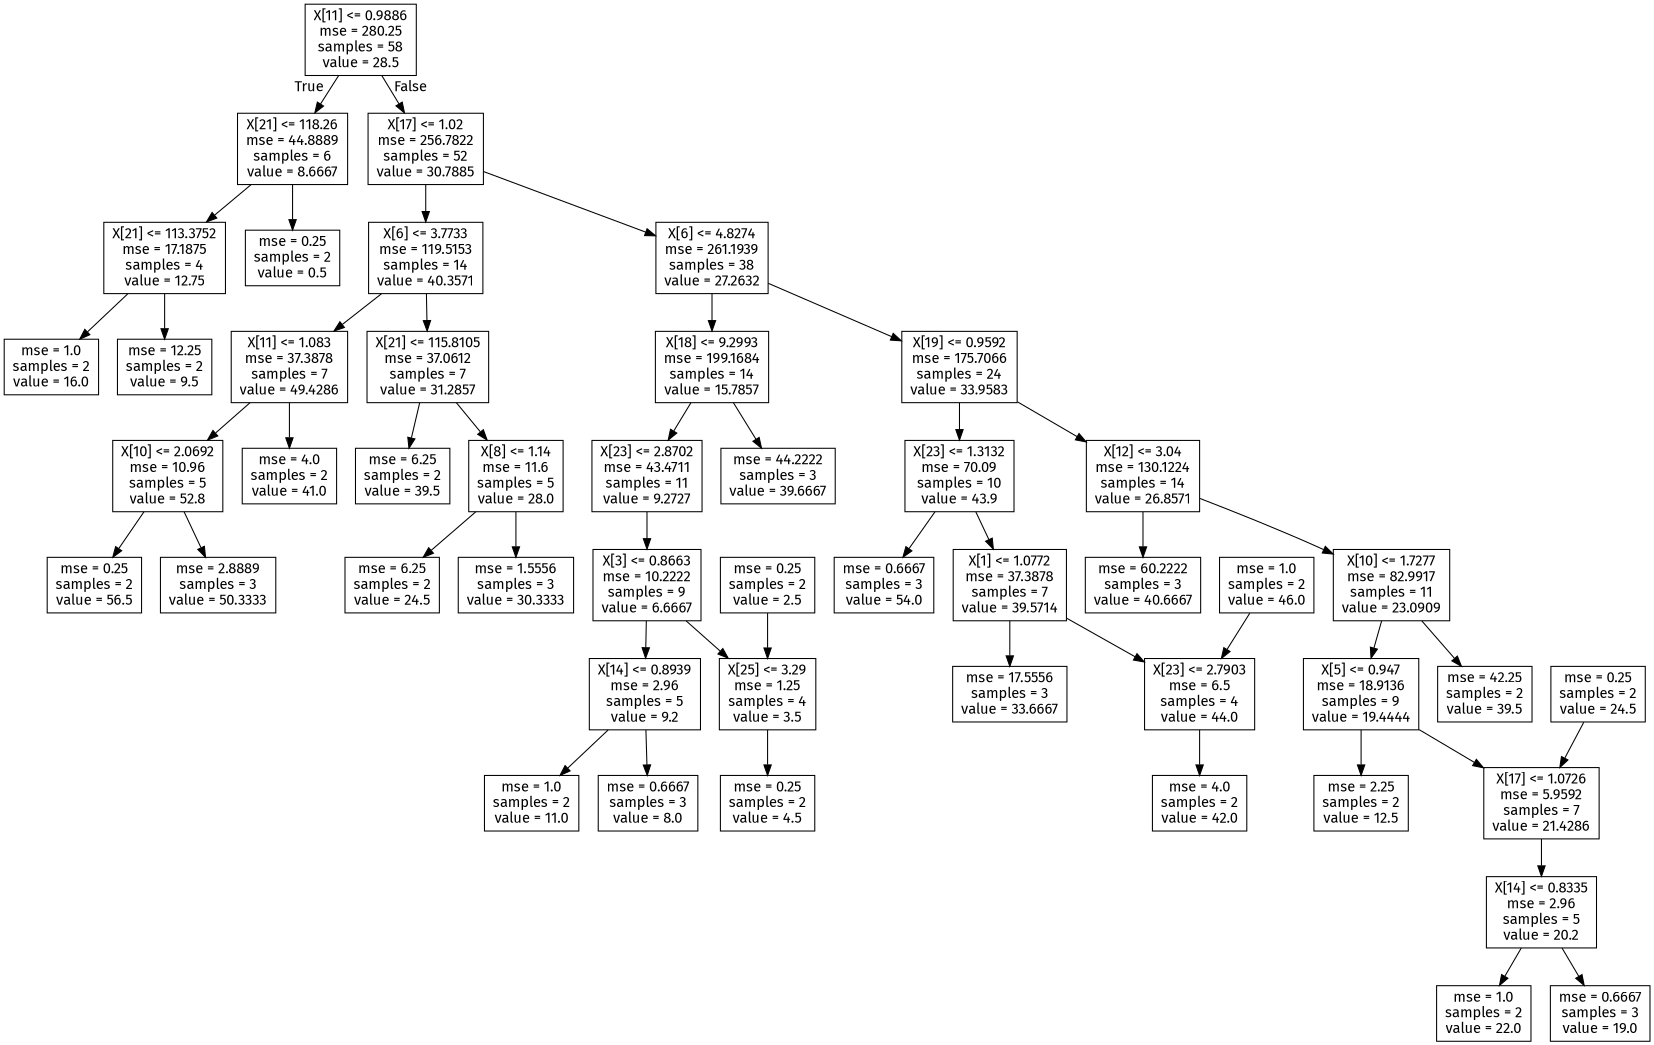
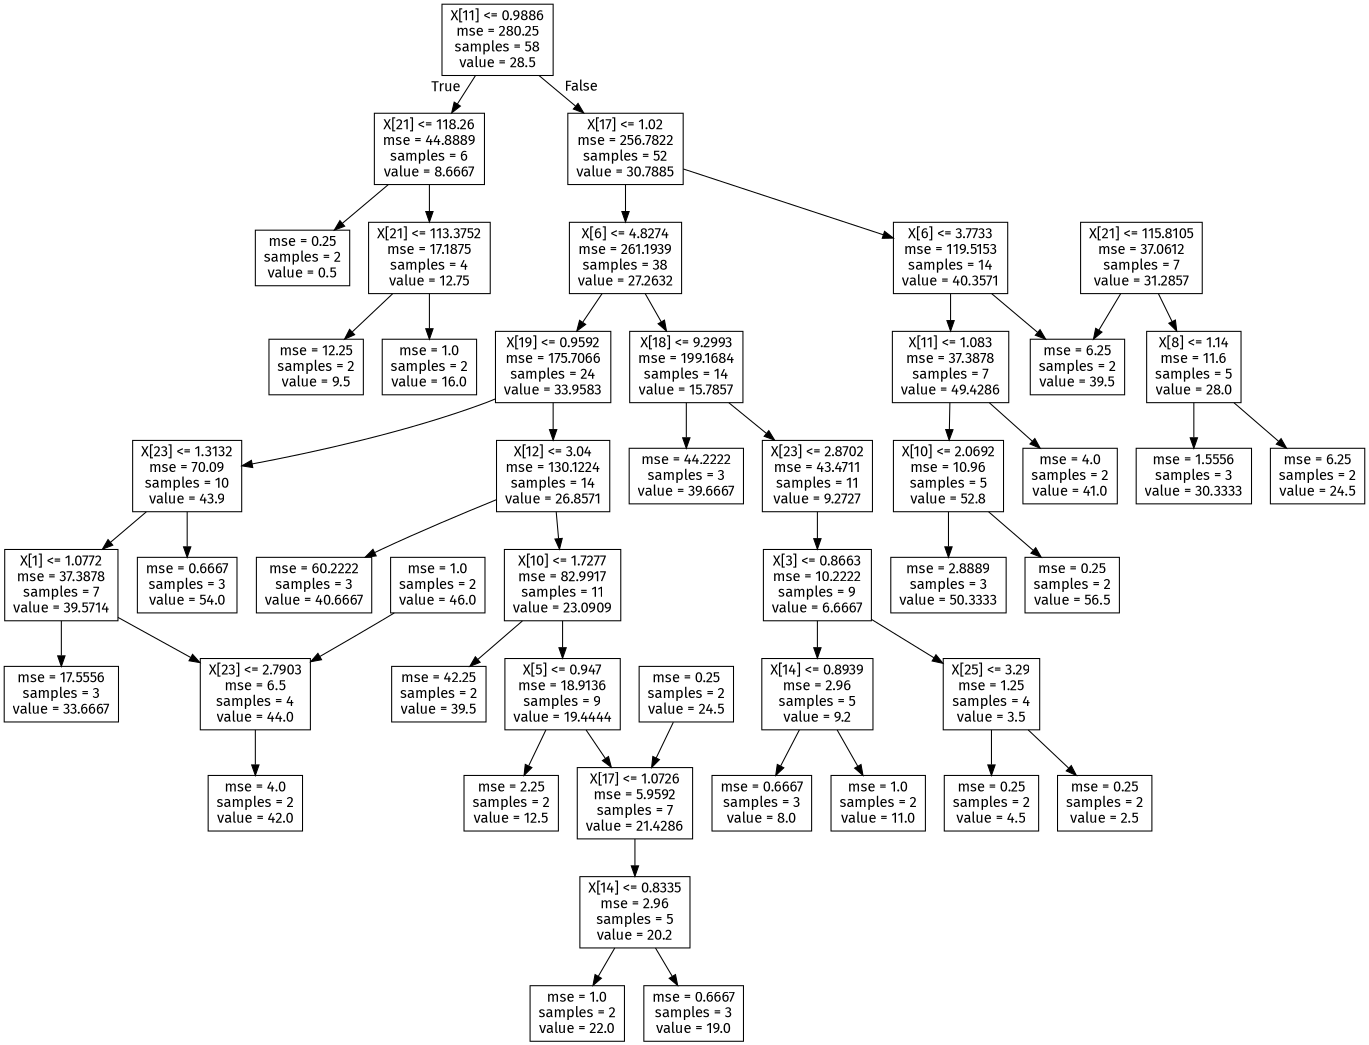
edge "X[6] <= 3.7733 mse = 119.5153 samples = 14 value = 40.3571" -> "X[21] <= 115.8105 mse = 37.0612 samples = 7 value = 31.2857": now "X[6] <= 3.7733 mse = 119.5153 samples = 14 value = 40.3571" -> "mse = 6.25 samples = 2 value = 39.5"
edge "mse = 0.25 samples = 2 value = 2.5" -> "X[25] <= 3.29 mse = 1.25 samples = 4 value = 3.5": reversed
